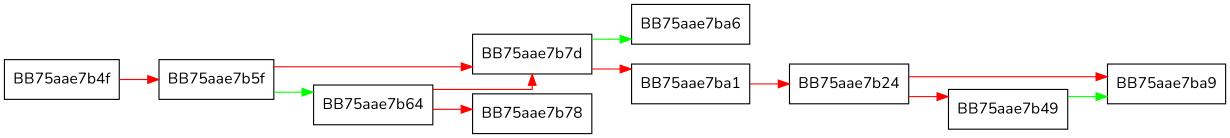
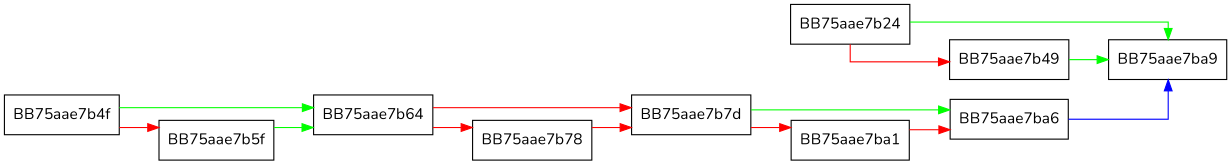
edge "BB75aae7b5f" -> "BB75aae7b7d": now "BB75aae7b78" -> "BB75aae7b7d"
edge "BB75aae7b24" -> "BB75aae7ba9": color red -> green
edge "BB75aae7ba1" -> "BB75aae7b24": now "BB75aae7ba1" -> "BB75aae7ba6"
edge "BB75aae7b4f" -> "BB75aae7b64": added
edge "BB75aae7ba6" -> "BB75aae7ba9": added
